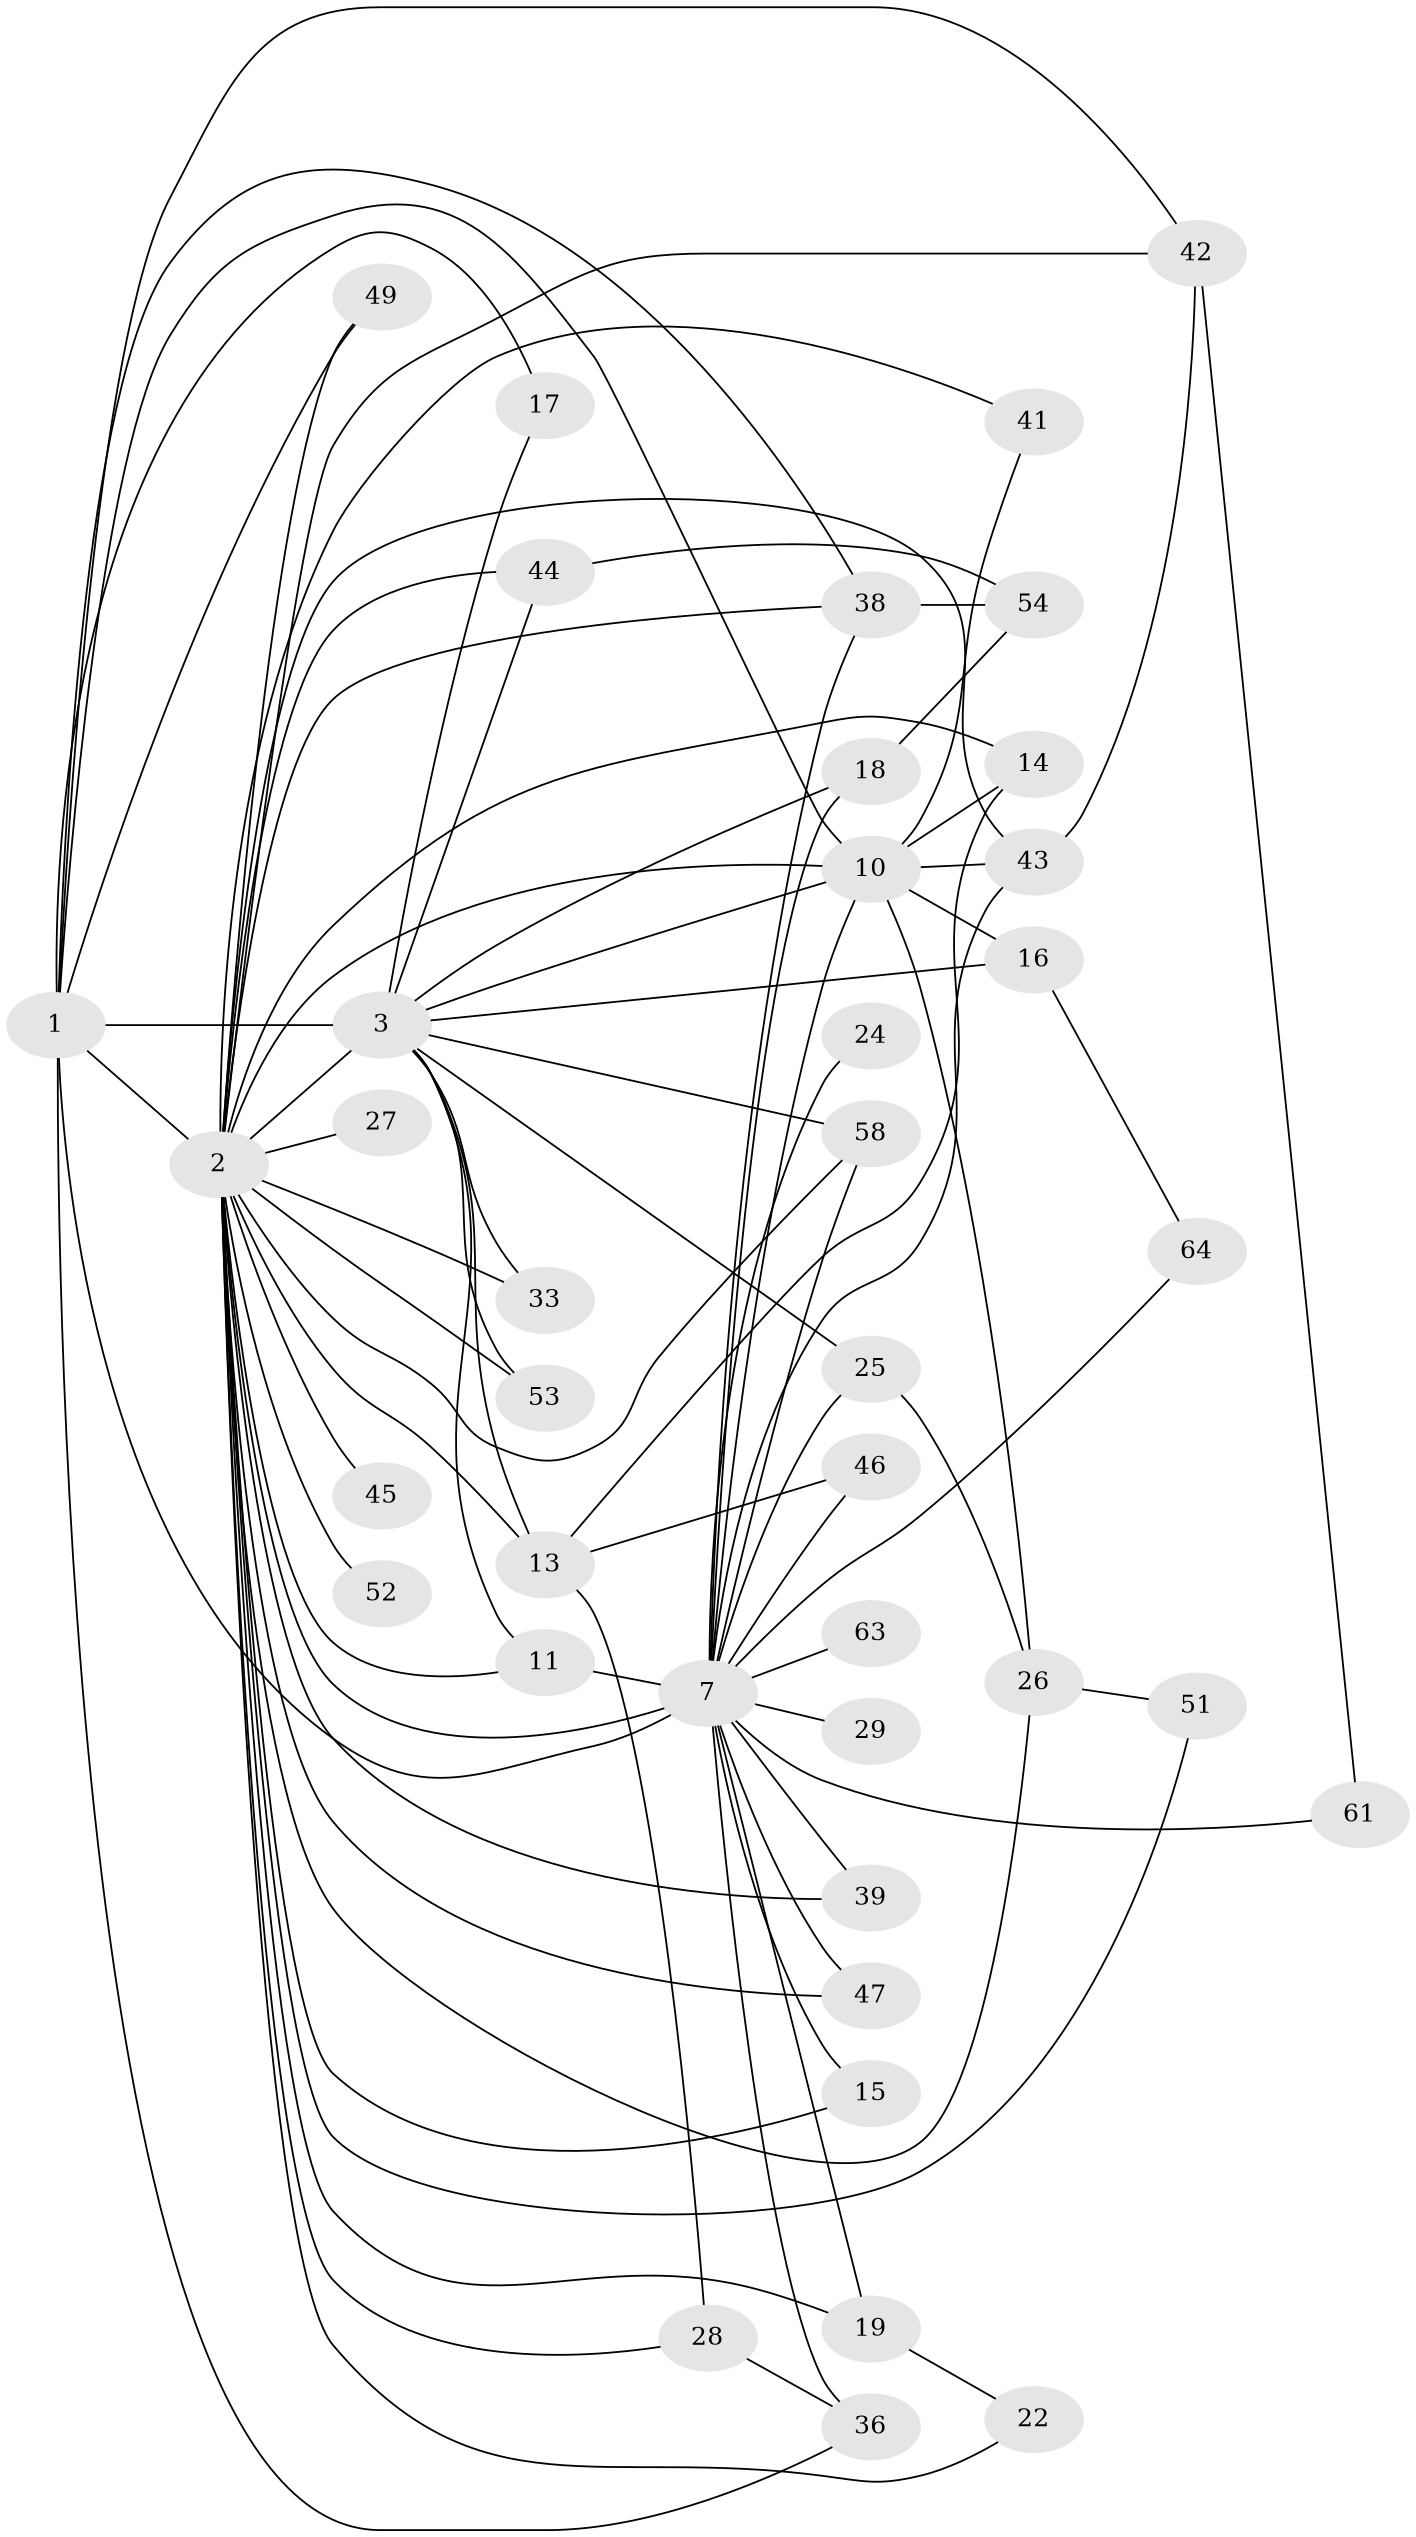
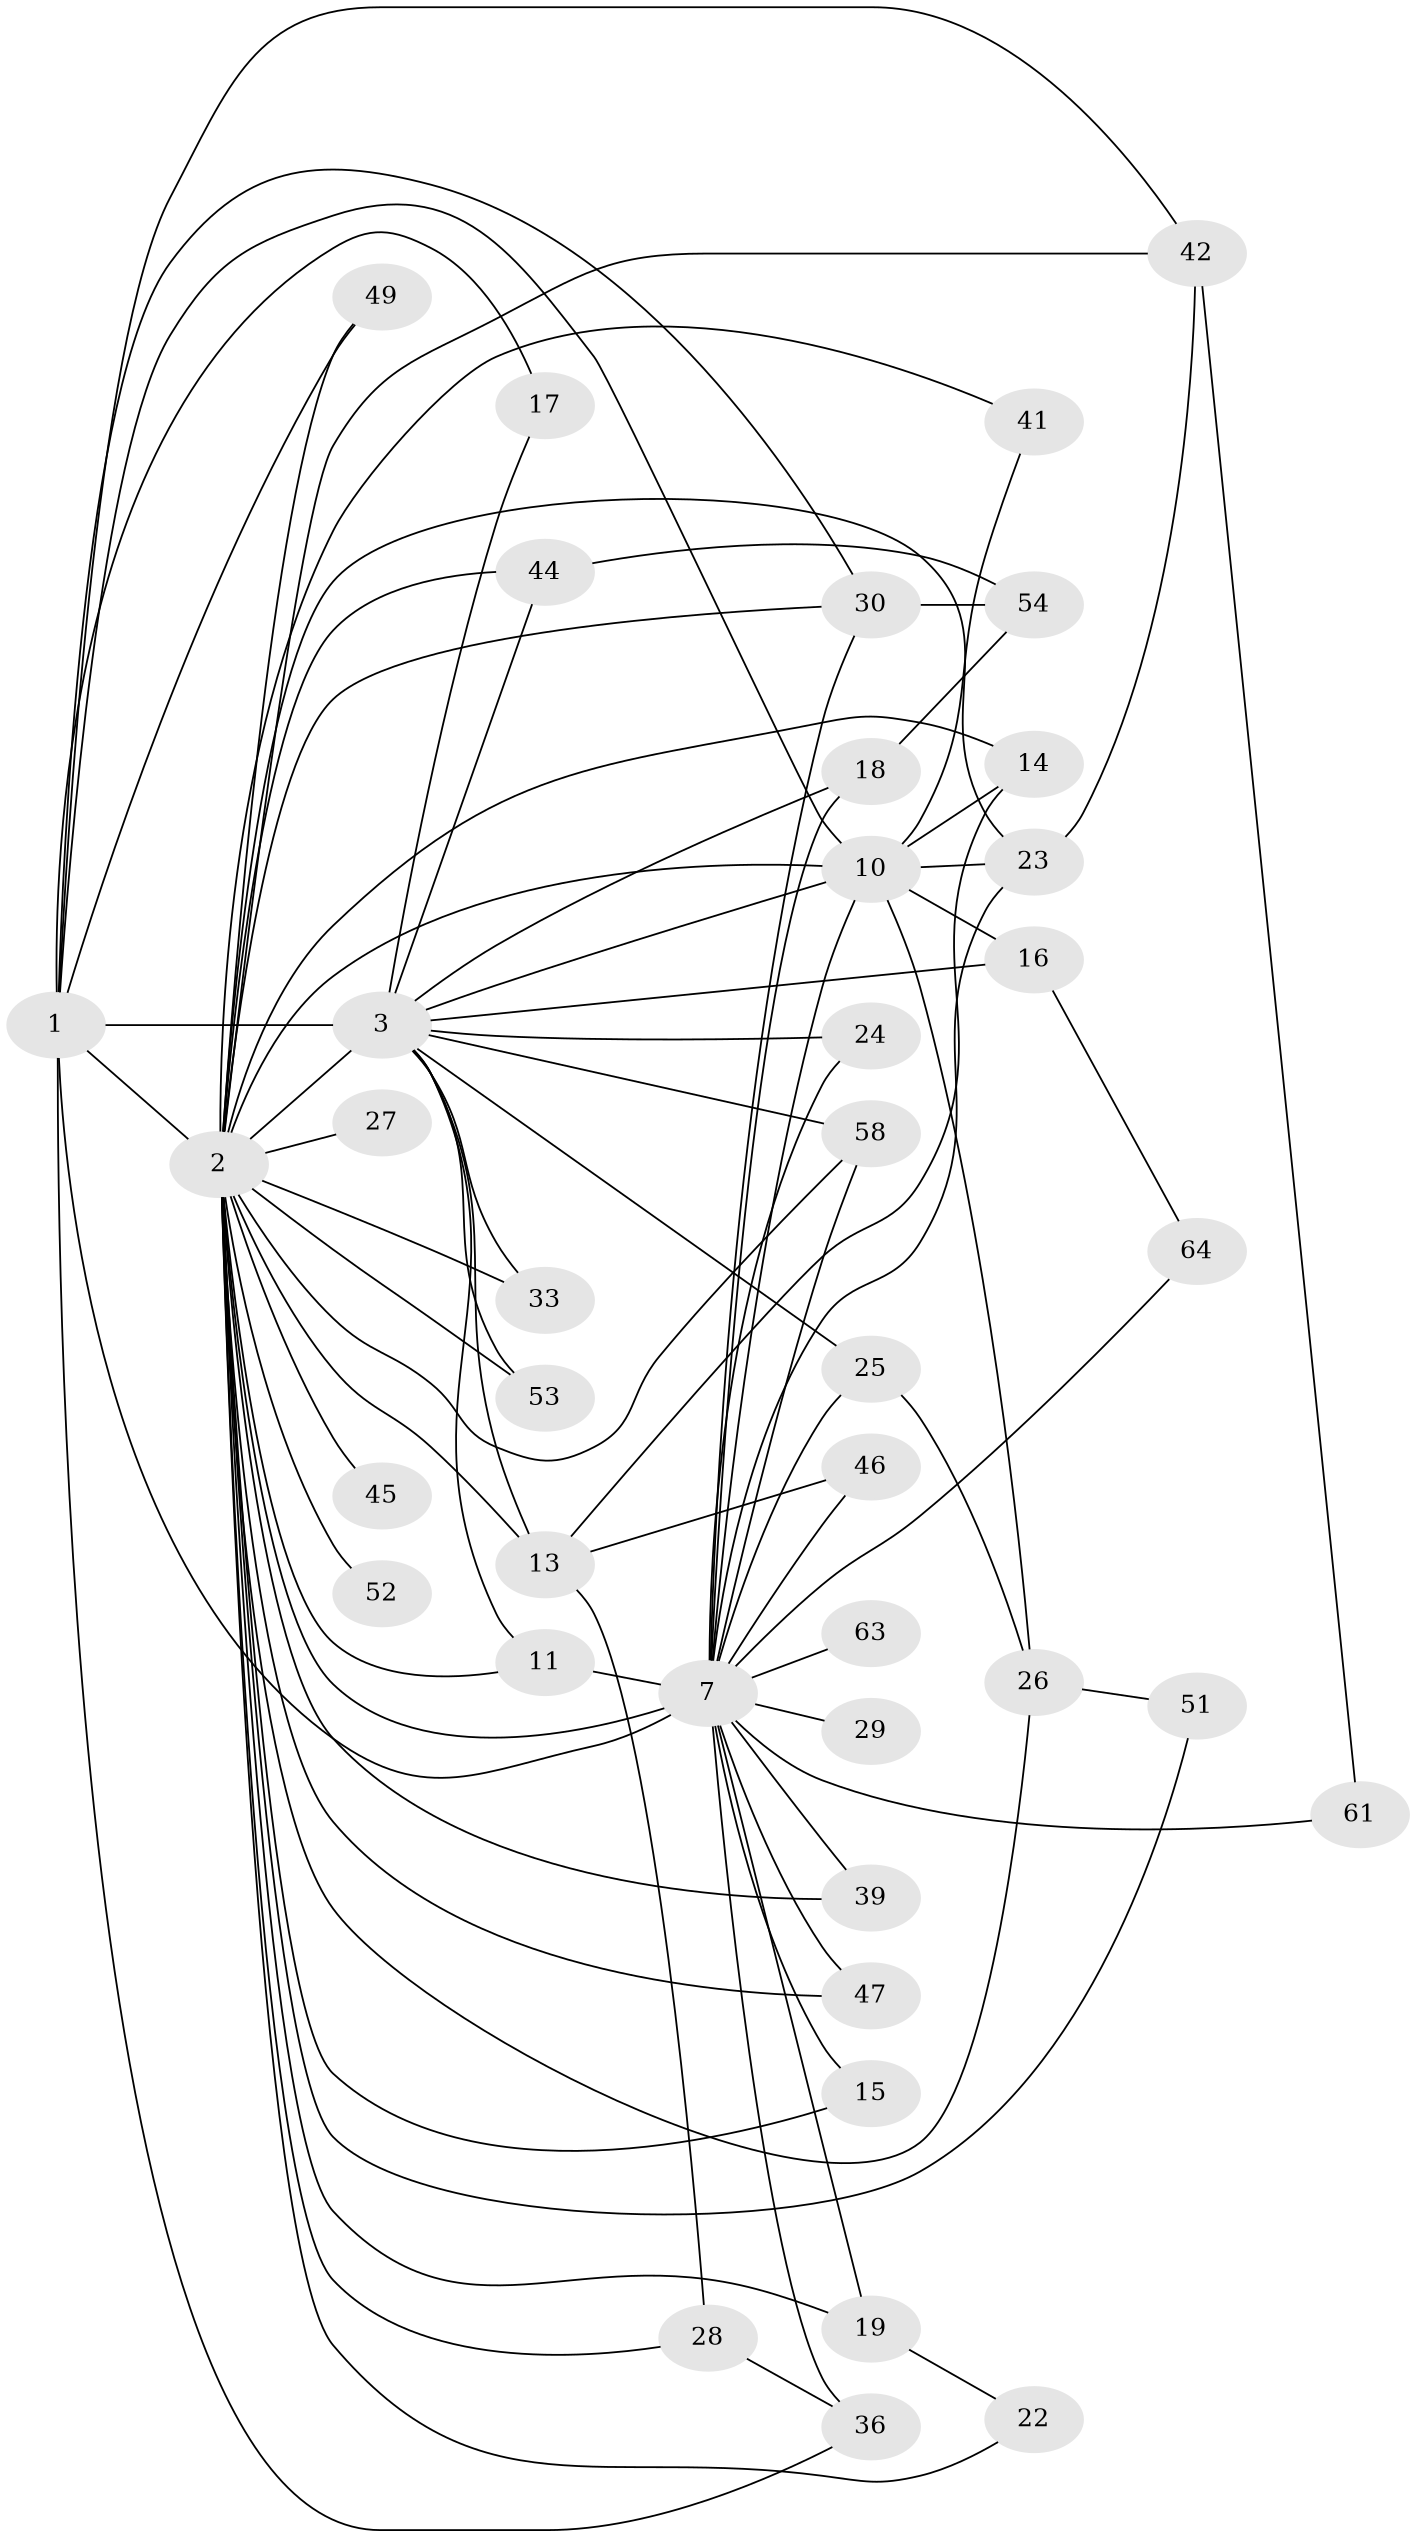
node "38": label "38" -> "30"
node "43": label "43" -> "23"
edge "3" -- "24": added
